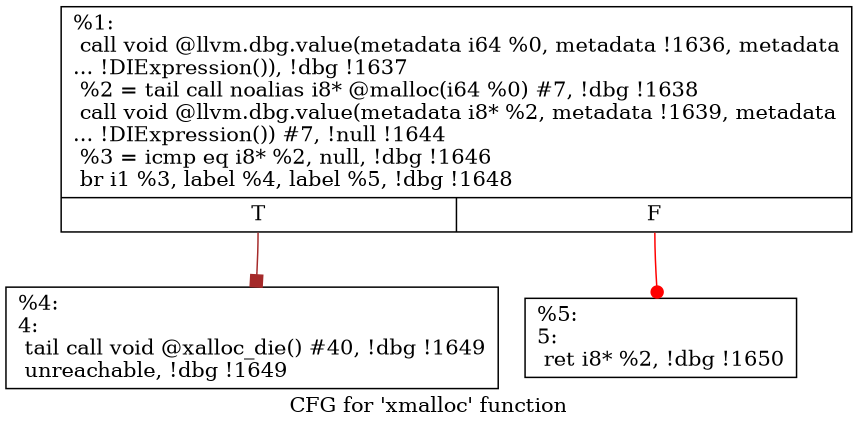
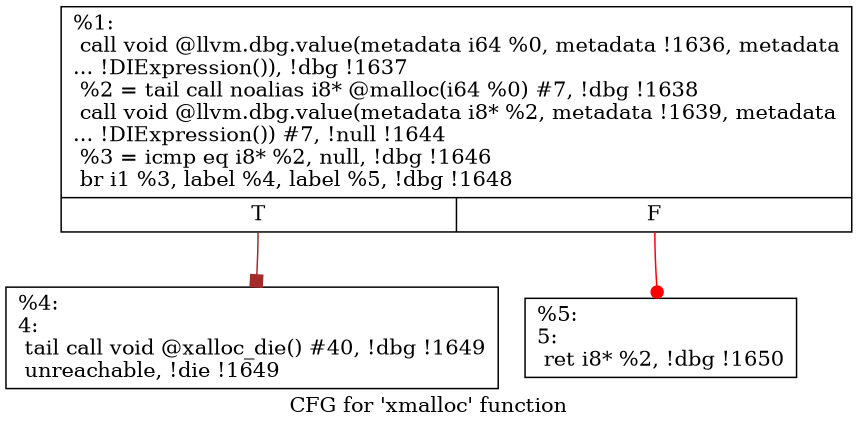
node "%4:": text "unreachable, !dbg !1649" -> "unreachable, !die !1649"
